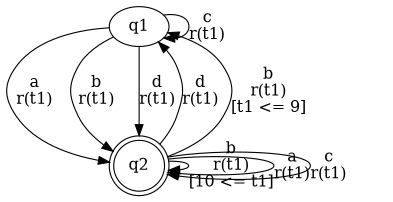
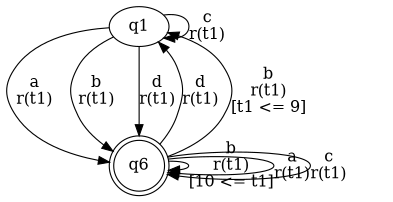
node "q2": label "q2" -> "q6"
